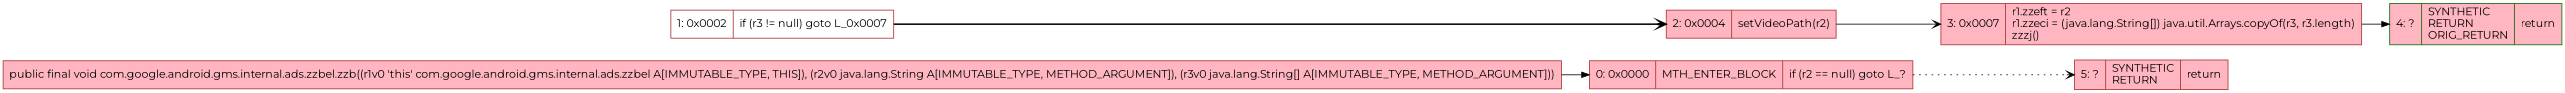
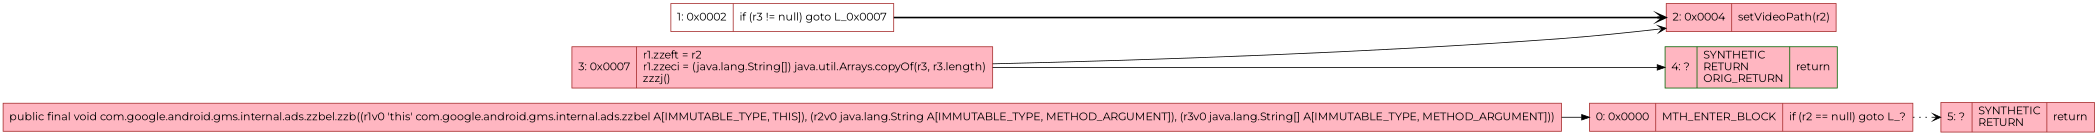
edge "2: 0x0004" -> "3: 0x0007": reversed
